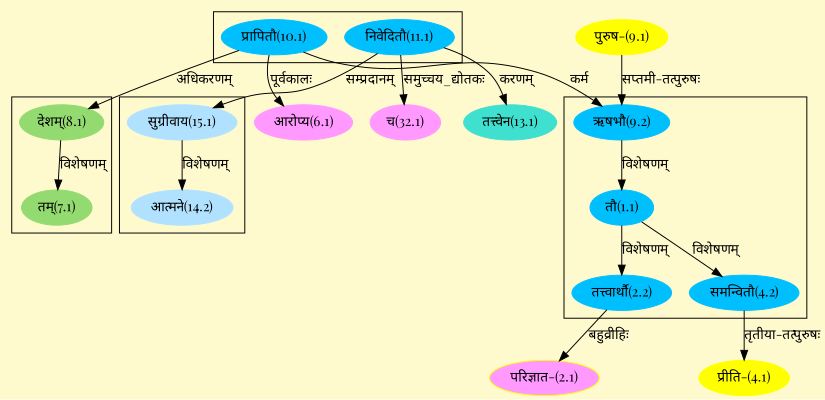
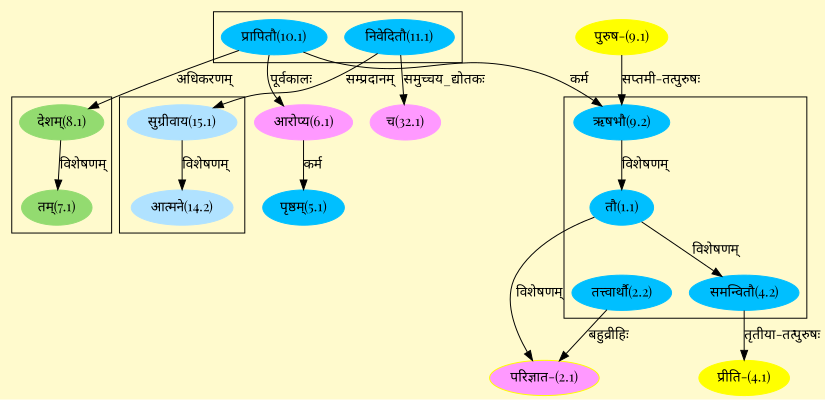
node "तत्त्वेन(13.1)": removed
node "पृष्ठम्(5.1)": added
edge "तौ(1.1)" -> "तत्त्वार्थौ(2.2)": now "तौ(1.1)" -> "परिज्ञात-(2.1)"
